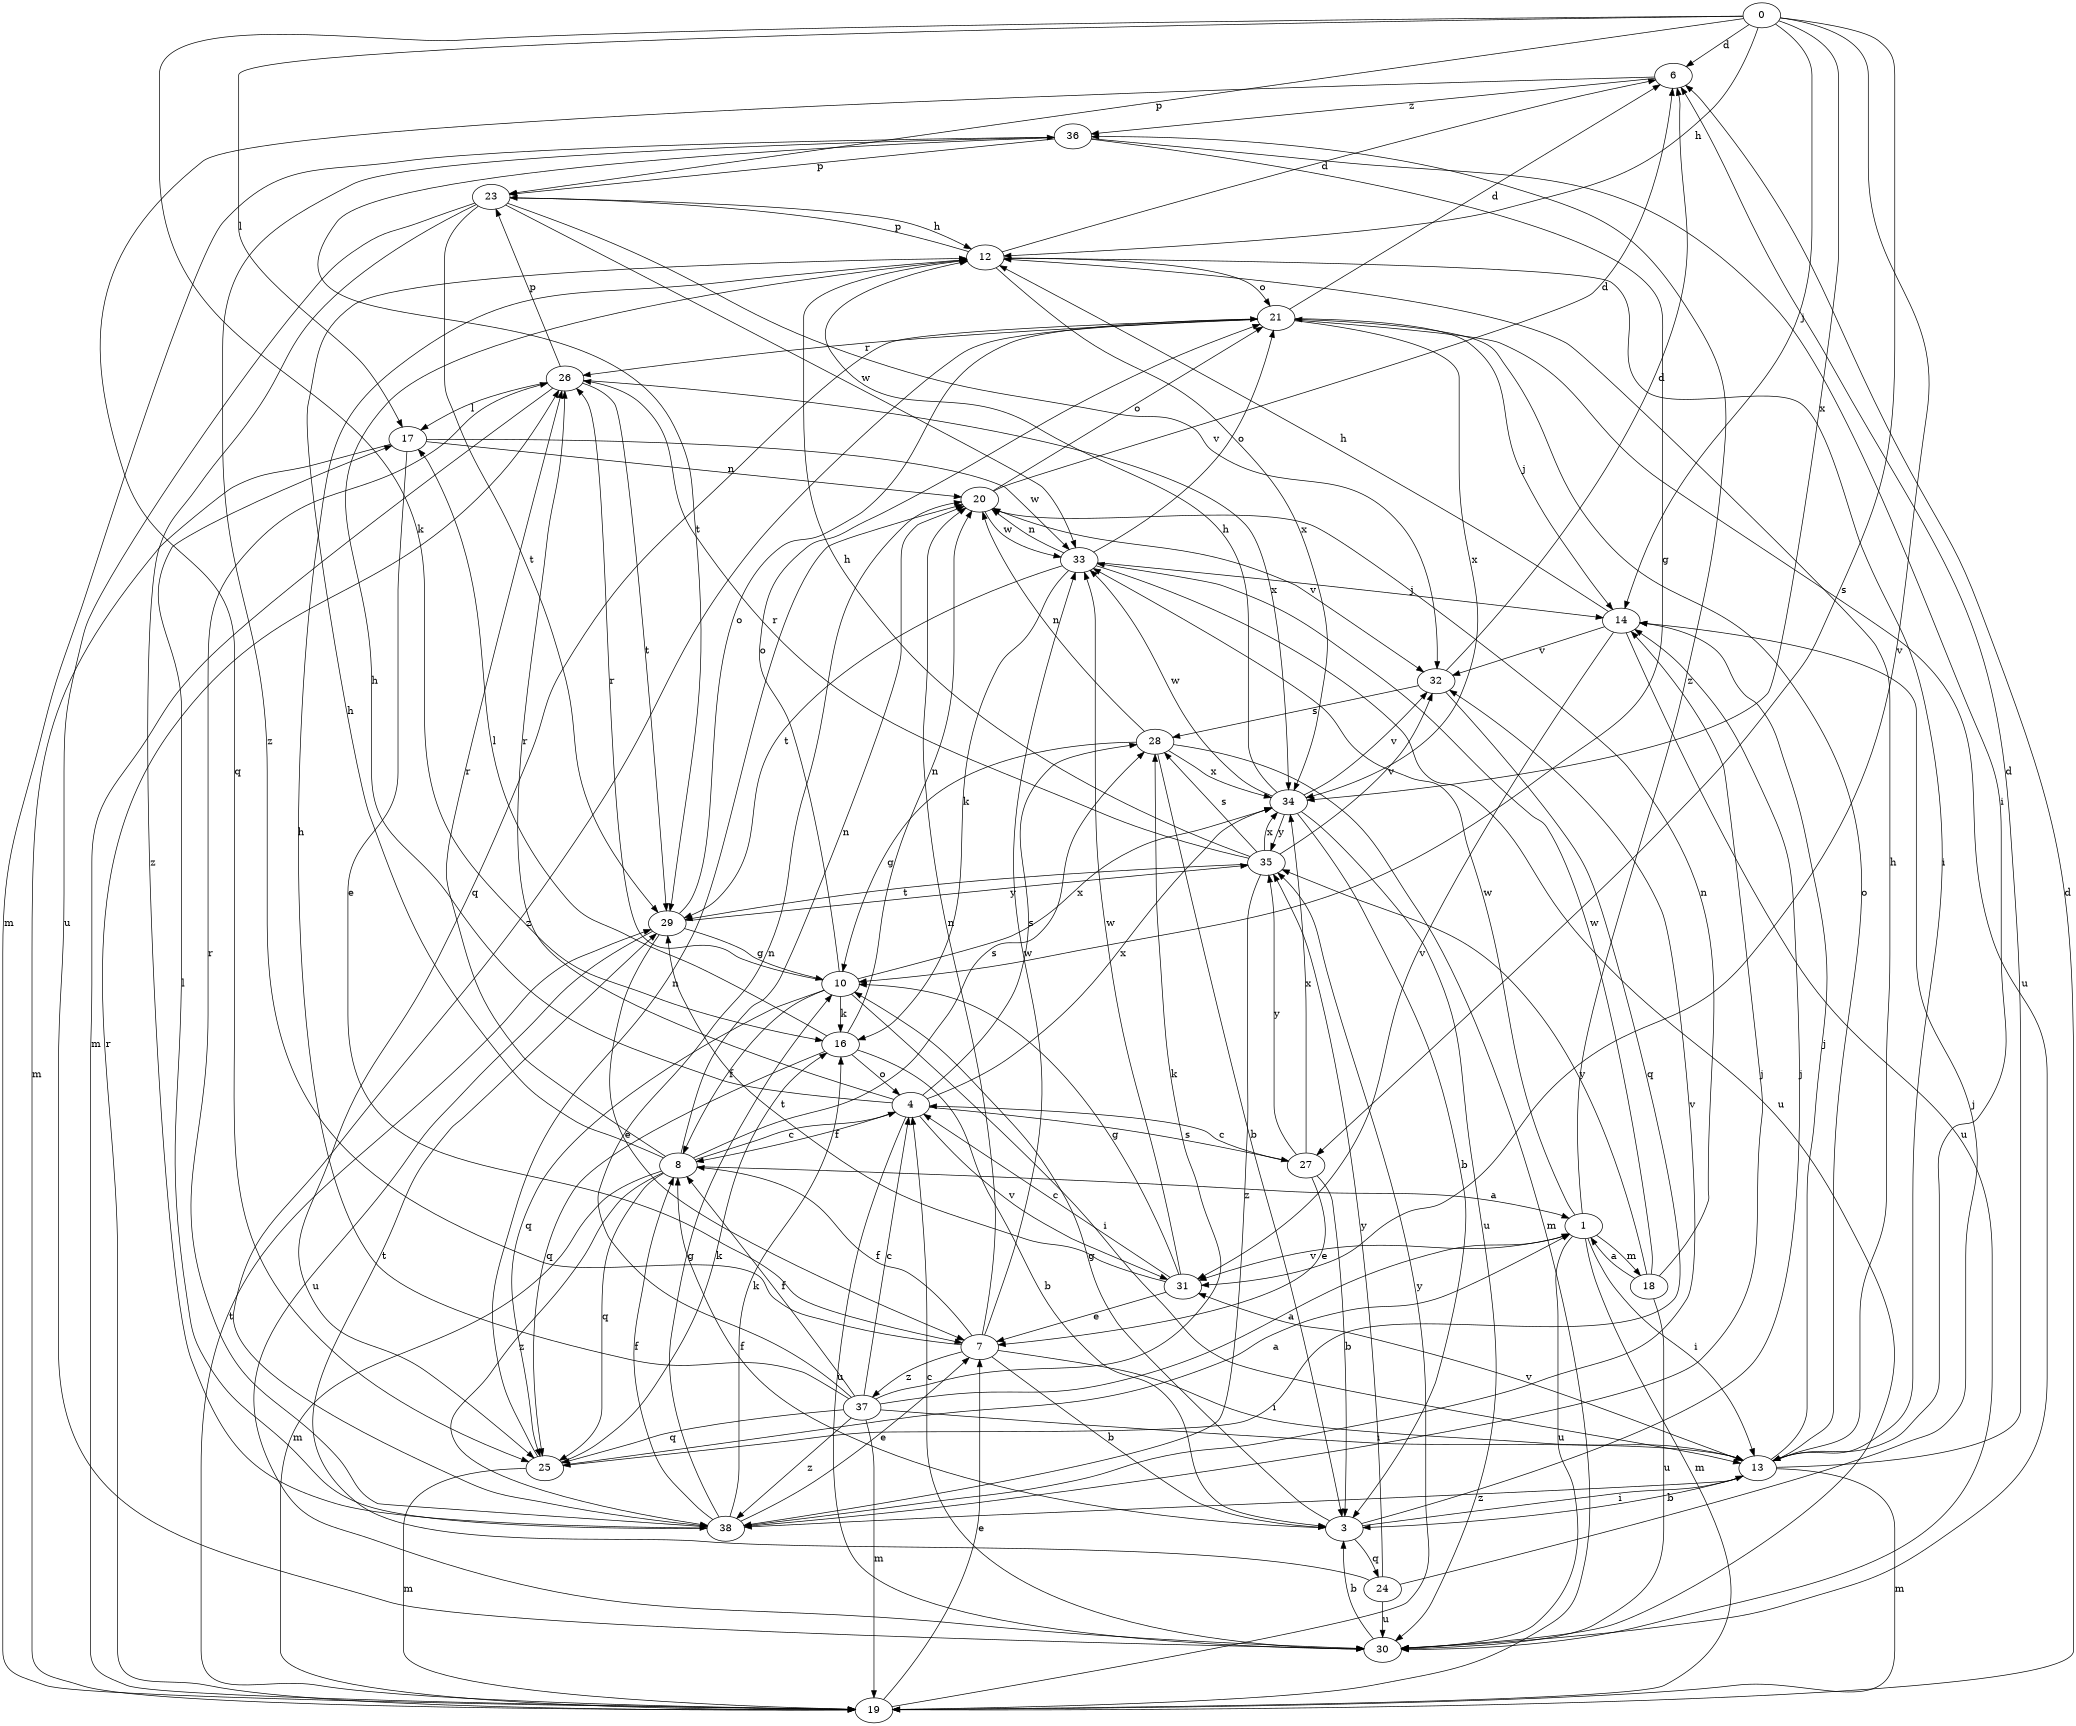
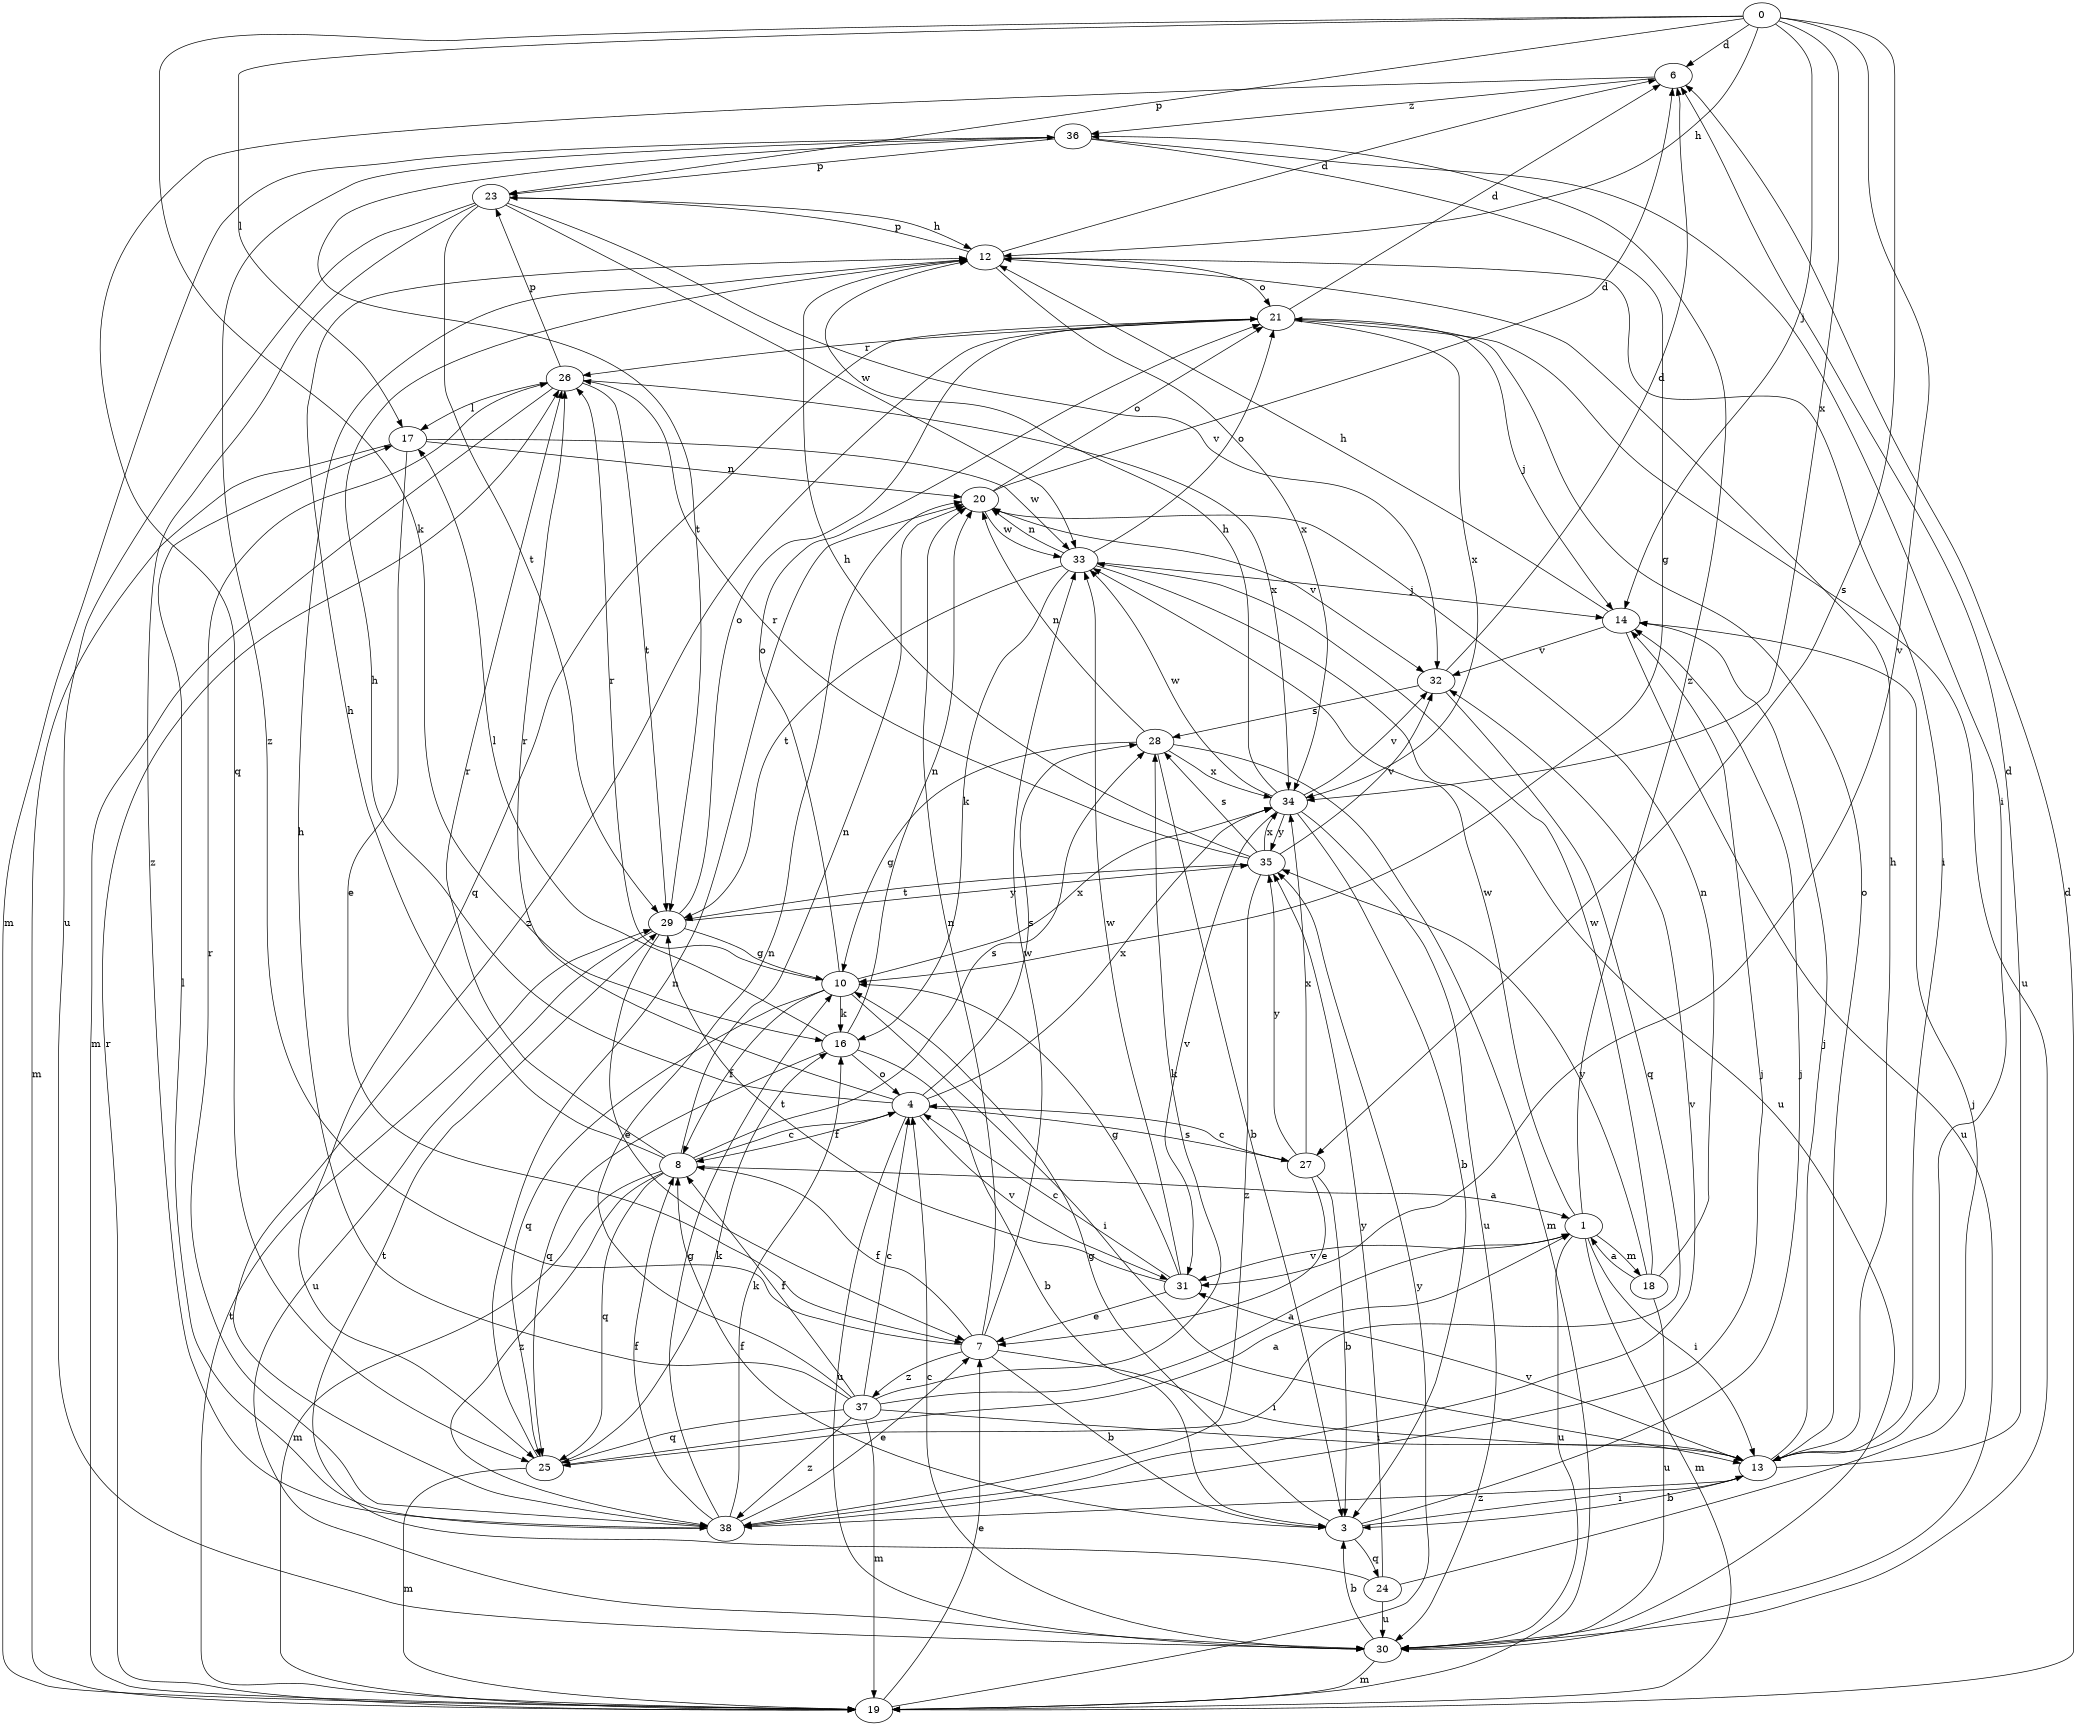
edge "14" -> "31": now "34" -> "31"
edge "13" -> "19": now "30" -> "19"
